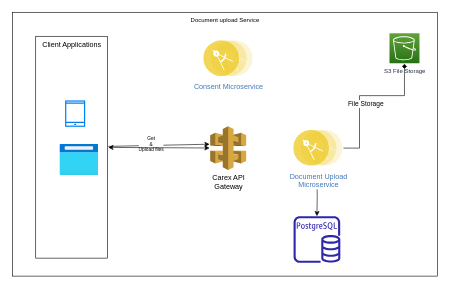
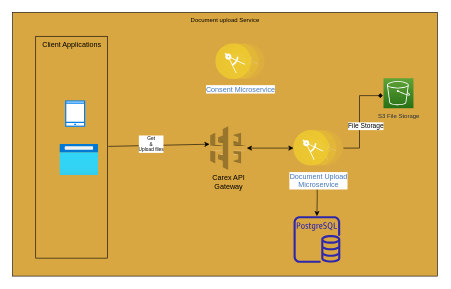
node "Document upload Service": fillcolor #ffffff -> #d9a741
node "Client Applications": fillcolor #ffffff -> #d9a741
node "S3 File Storage": moved (404, 48) -> (398, 93)
node "Consent Microservice": moved (228, 59) -> (240, 62)
edge "Client Applications" -- "Carex API Gateway": now "Document Upload Microservice" -- "Carex API Gateway"
